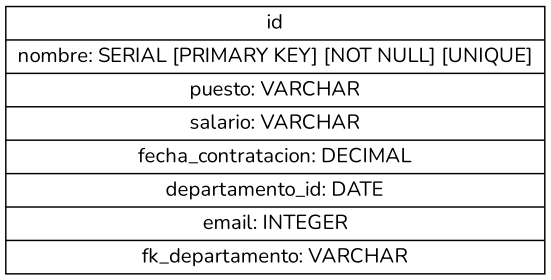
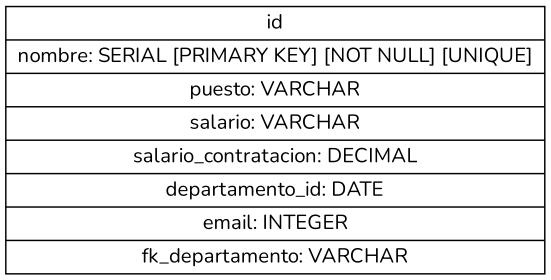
node "id": text "fecha_contratacion: DECIMAL" -> "salario_contratacion: DECIMAL"
